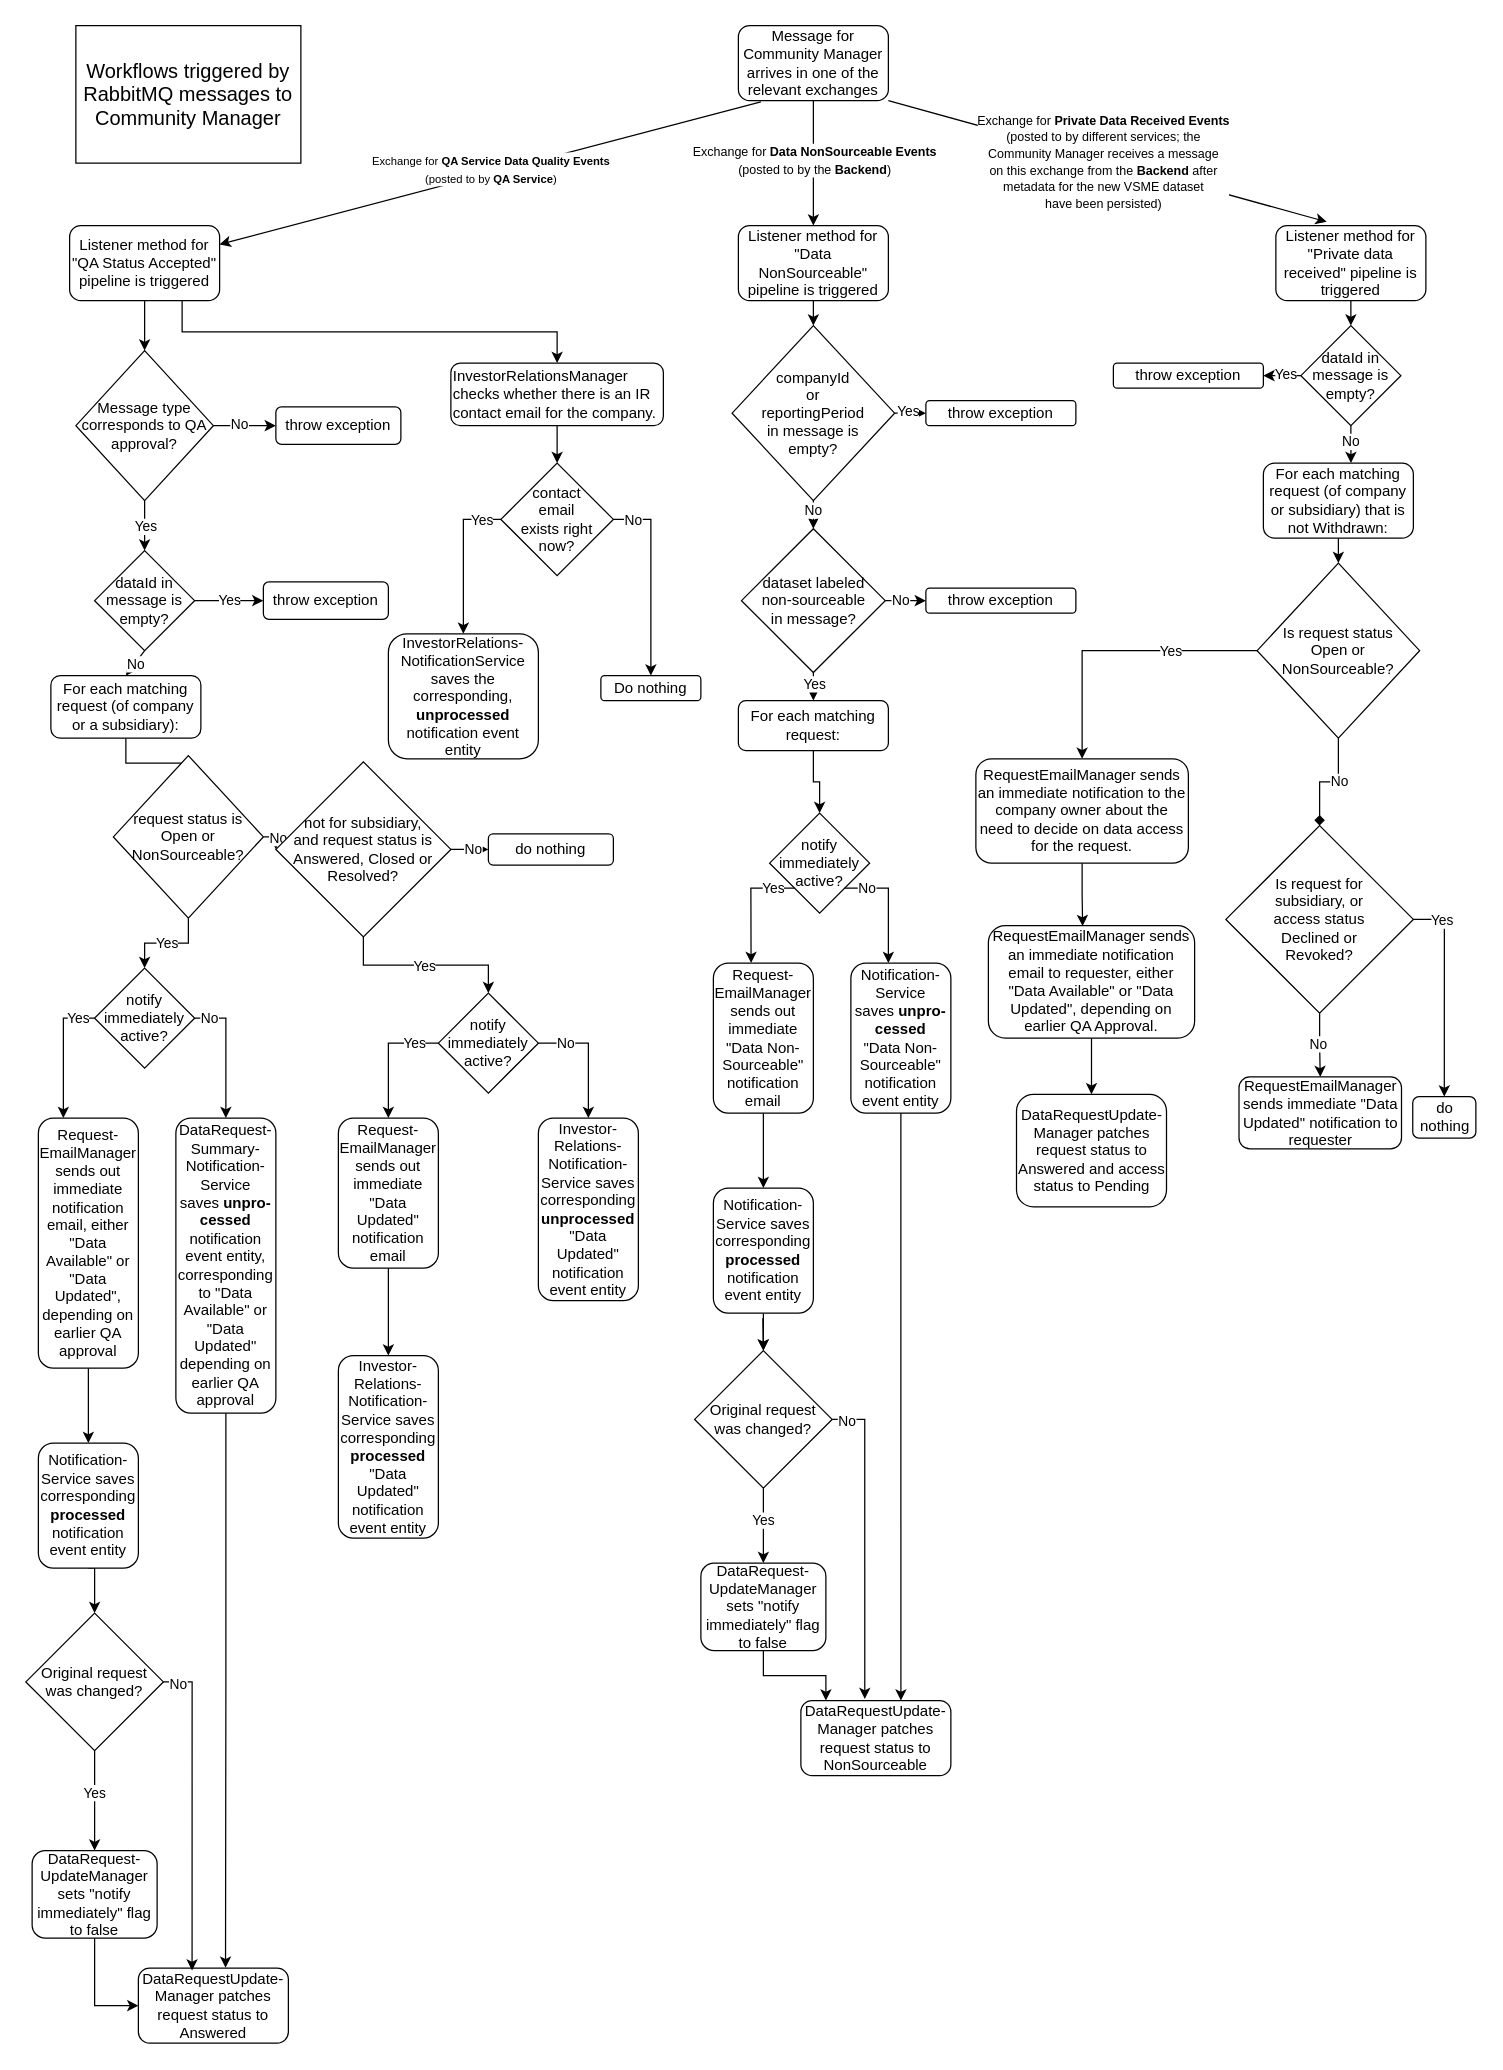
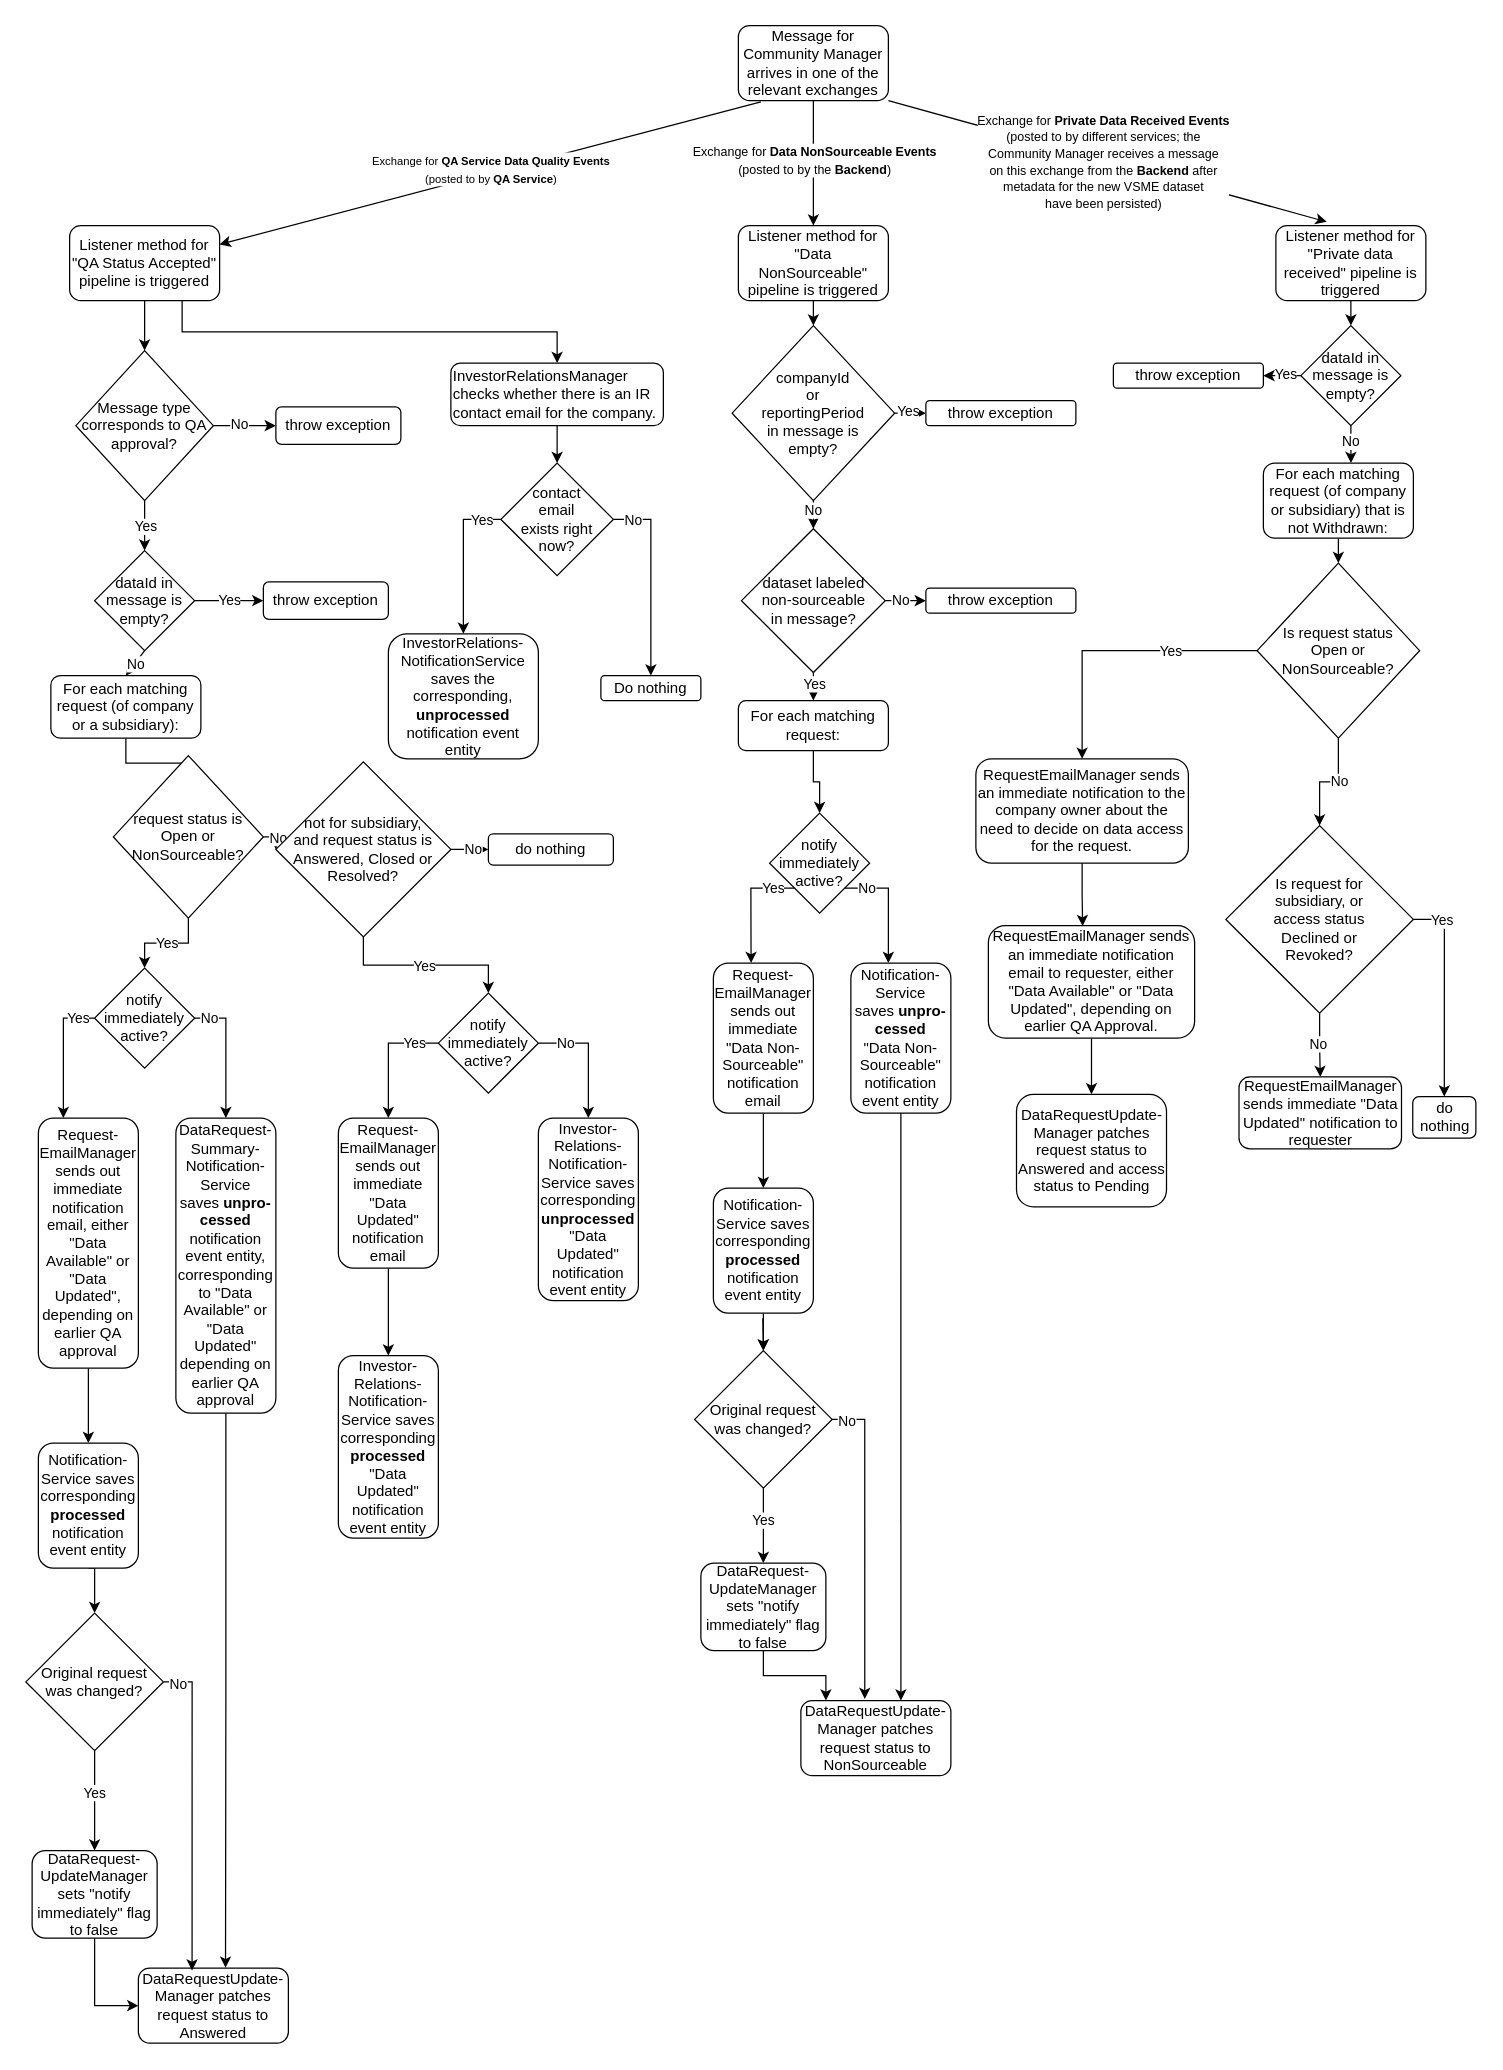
node "Workflows triggered by RabbitMQ messages to Community Manager": removed
edge "Is request status Open or NonSourceable?" -> "Is request for subsidiary, or access status Declined or Revoked?": arrowhead diamond -> classic
